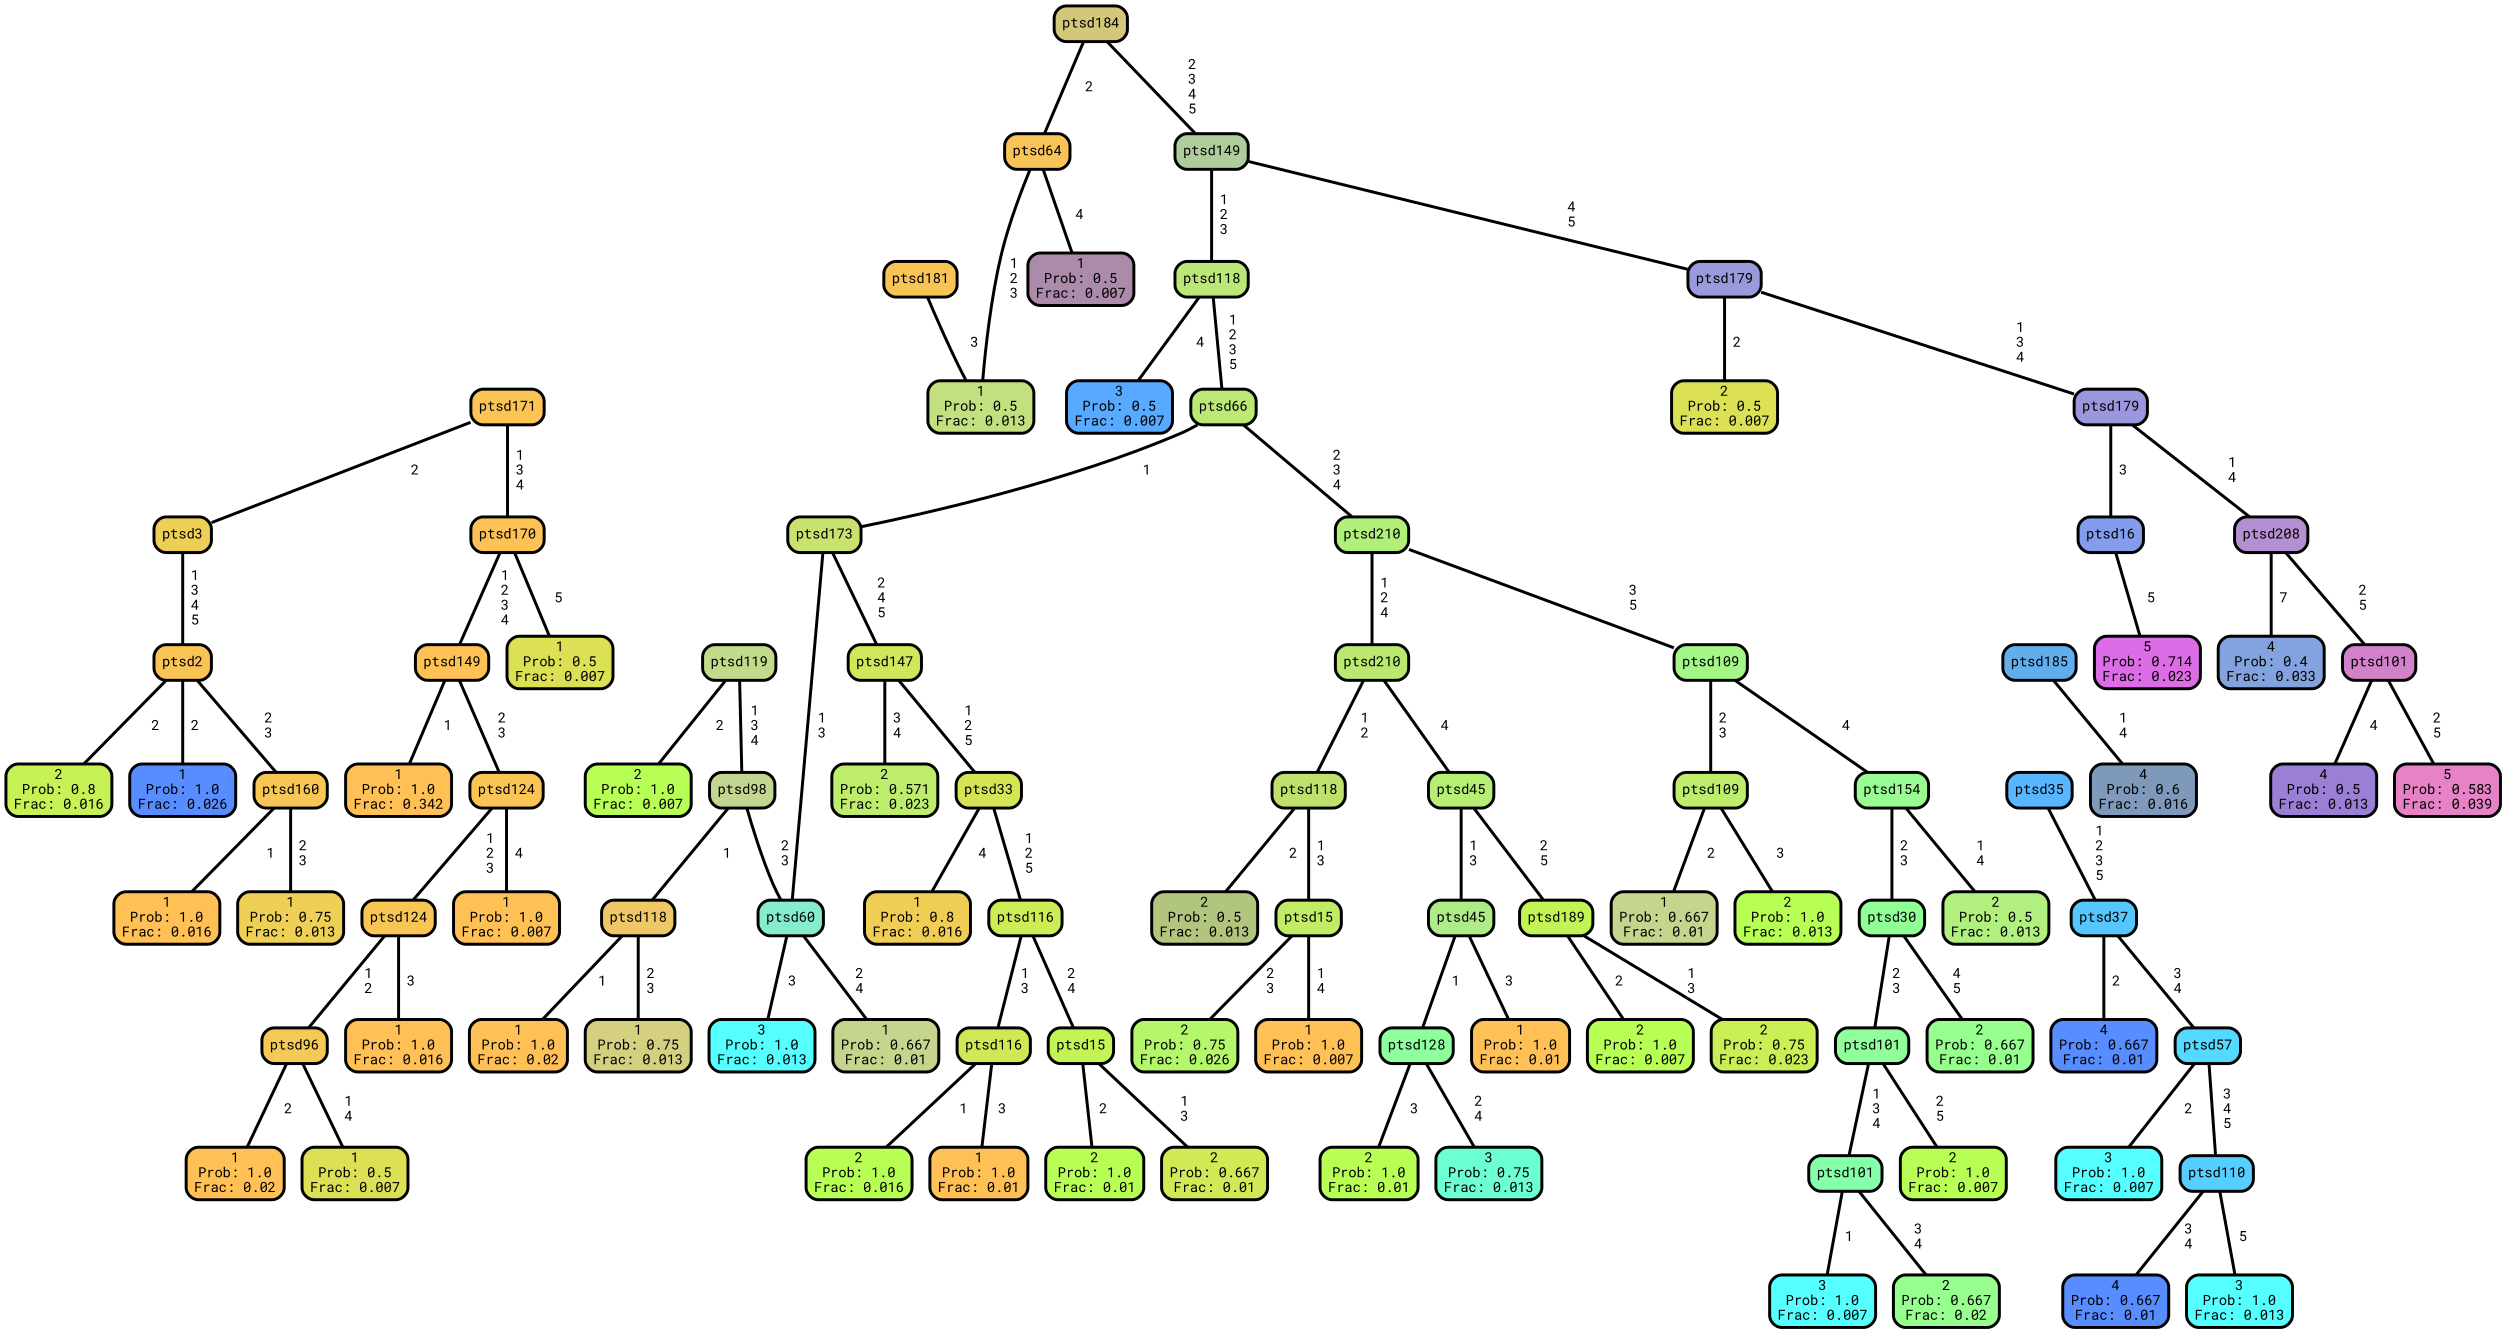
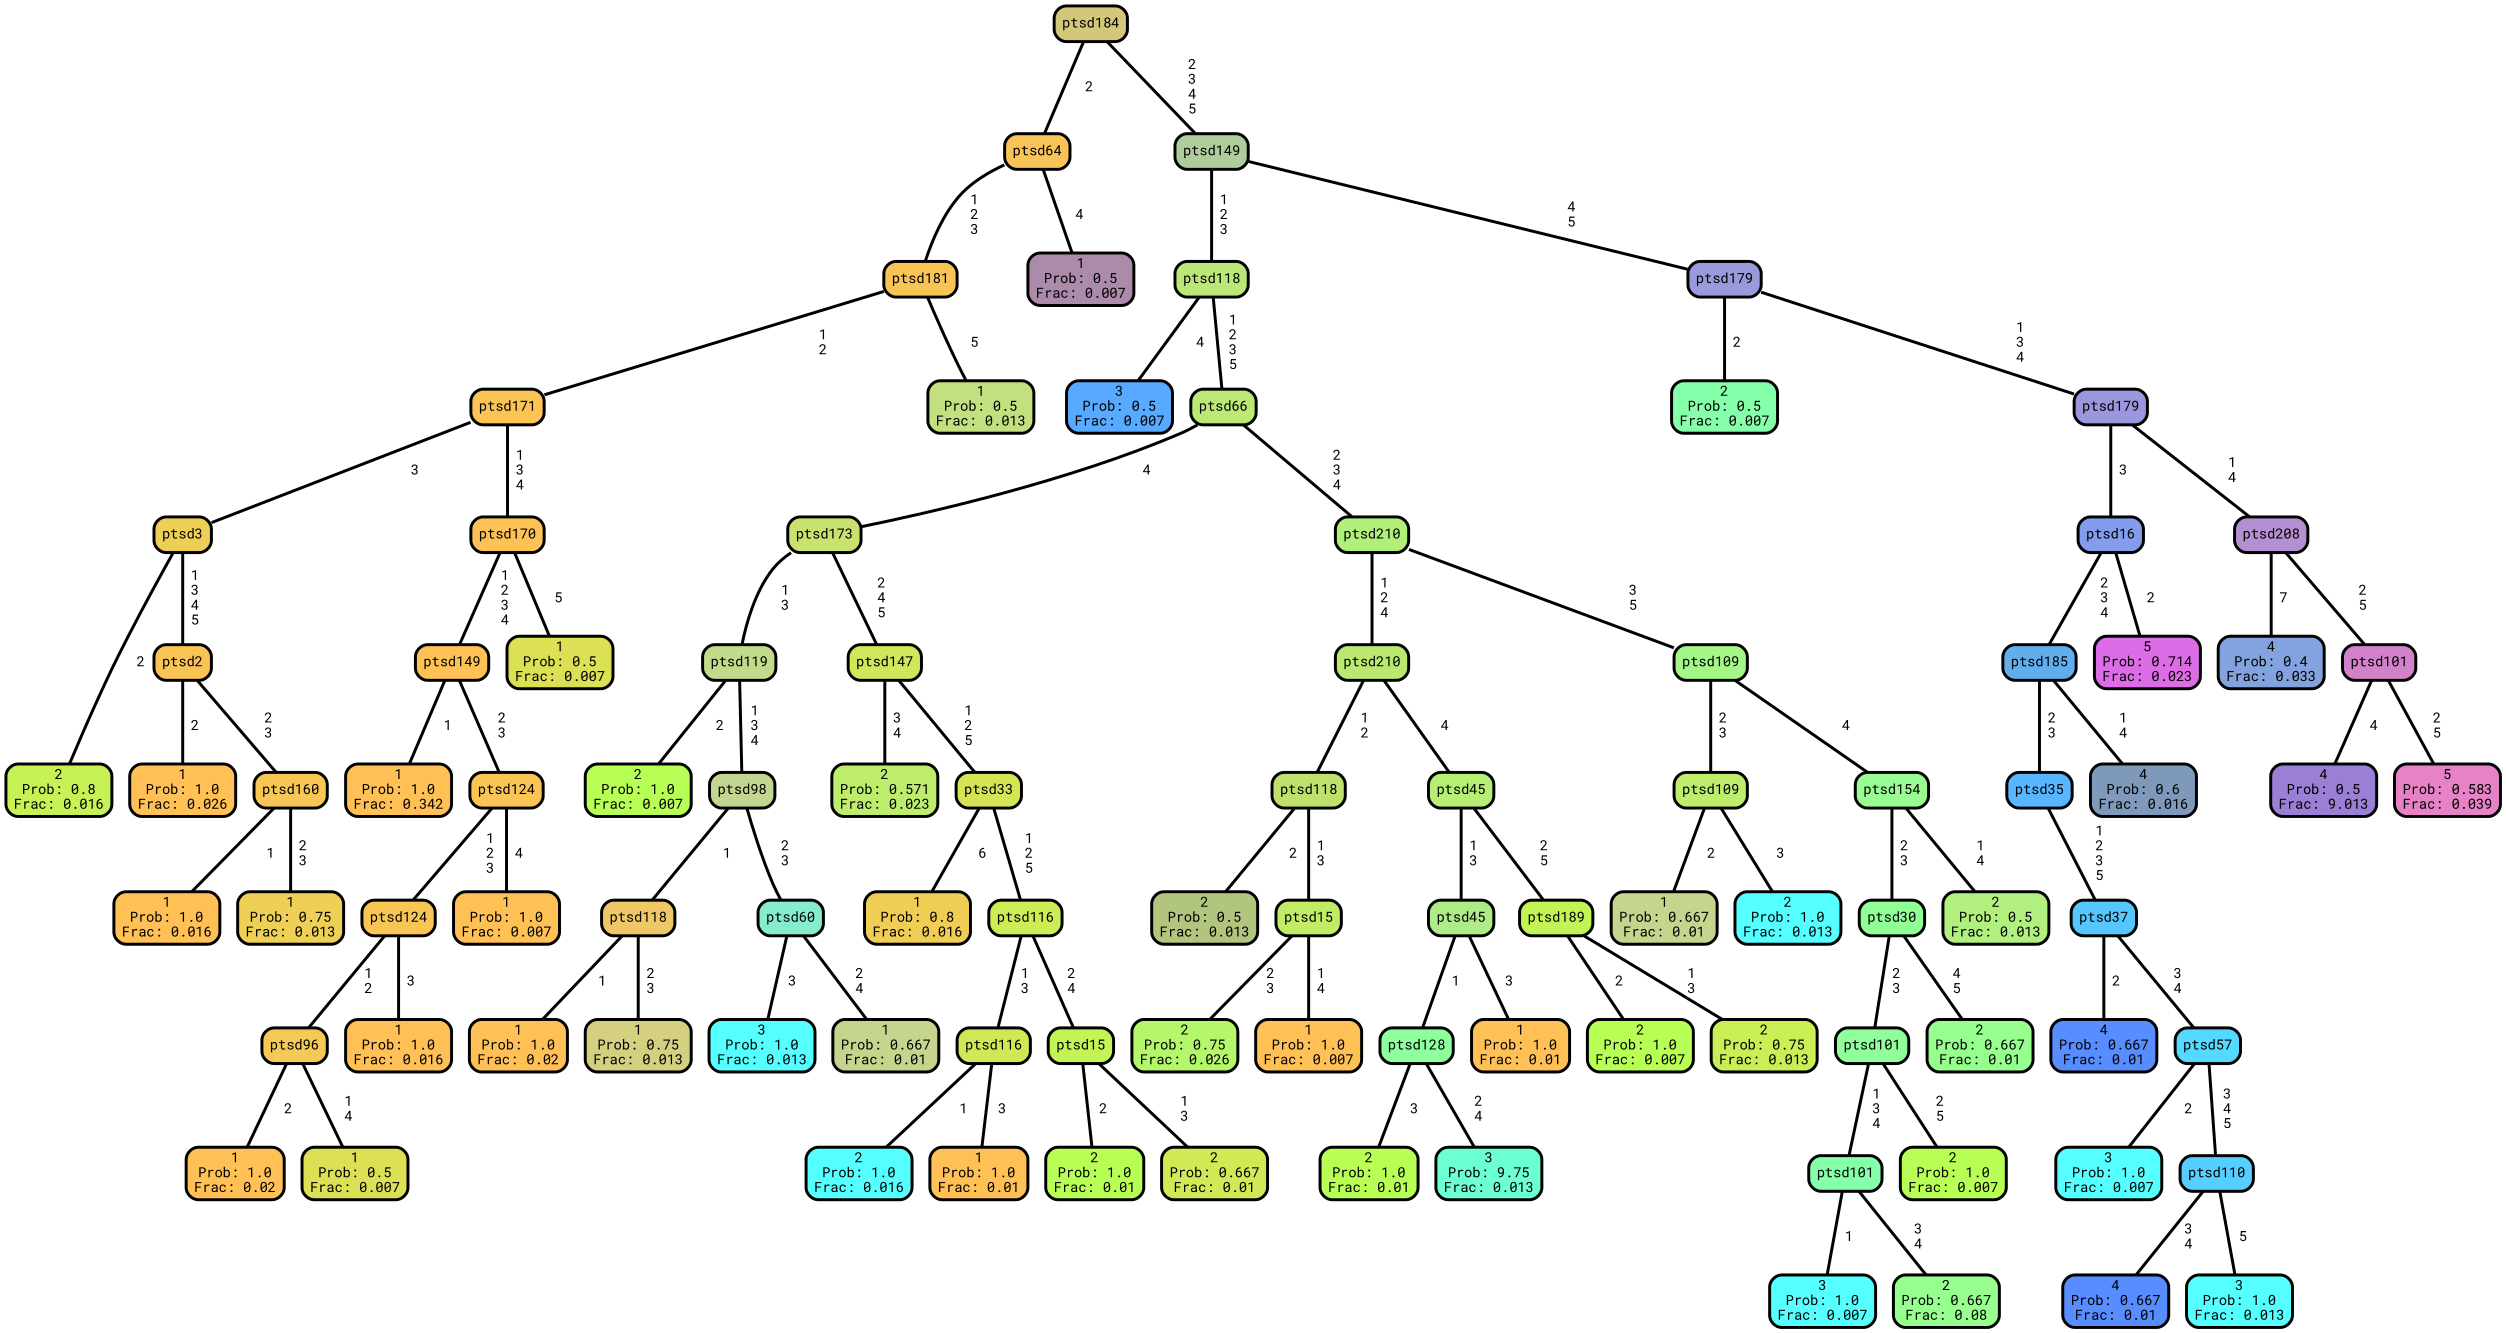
edge "ptsd64" -- "1 Prob: 0.5 Frac: 0.013": now "ptsd64" -- "ptsd181"
edge "ptsd181" -- "ptsd171": added, label "1 2"
edge "ptsd181" -- "1 Prob: 0.5 Frac: 0.013": label " 3" -> " 5"
node "2 Prob: 0.5 Frac: 0.007": fillcolor #dbe055 -> #86ffaa
edge "ptsd171" -- "ptsd3": label " 2" -> " 3"
edge "ptsd66" -- "ptsd173": label " 1" -> " 4"
edge "ptsd16" -- "ptsd185": added, label "2 3 4"
edge "ptsd16" -- "5 Prob: 0.714 Frac: 0.023": label " 5" -> " 2"
edge "ptsd2" -- "2 Prob: 0.8 Frac: 0.016": now "ptsd3" -- "2 Prob: 0.8 Frac: 0.016"
edge "ptsd173" -- "ptsd60": now "ptsd173" -- "ptsd119"
edge "ptsd185" -- "ptsd35": added, label "2 3"
node "1 Prob: 1.0 Frac: 0.026": fillcolor #588dff -> #ffc155
node "4 Prob: 0.5 Frac: 0.013": label "4 Prob: 0.5 Frac: 0.013" -> "4 Prob: 0.5 Frac: 9.013"
edge "ptsd33" -- "1 Prob: 0.8 Frac: 0.016": label " 4" -> " 6"
node "2 Prob: 1.0 Frac: 0.013": fillcolor #b8ff55 -> #55ffff
node "2 Prob: 0.75 Frac: 0.023": label "2 Prob: 0.75 Frac: 0.023" -> "2 Prob: 0.75 Frac: 0.013"
node "2 Prob: 1.0 Frac: 0.016": fillcolor #b8ff55 -> #55ffff
node "3 Prob: 0.75 Frac: 0.013": label "3 Prob: 0.75 Frac: 0.013" -> "3 Prob: 9.75 Frac: 0.013"
node "2 Prob: 0.667 Frac: 0.02": label "2 Prob: 0.667 Frac: 0.02" -> "2 Prob: 0.667 Frac: 0.08"
